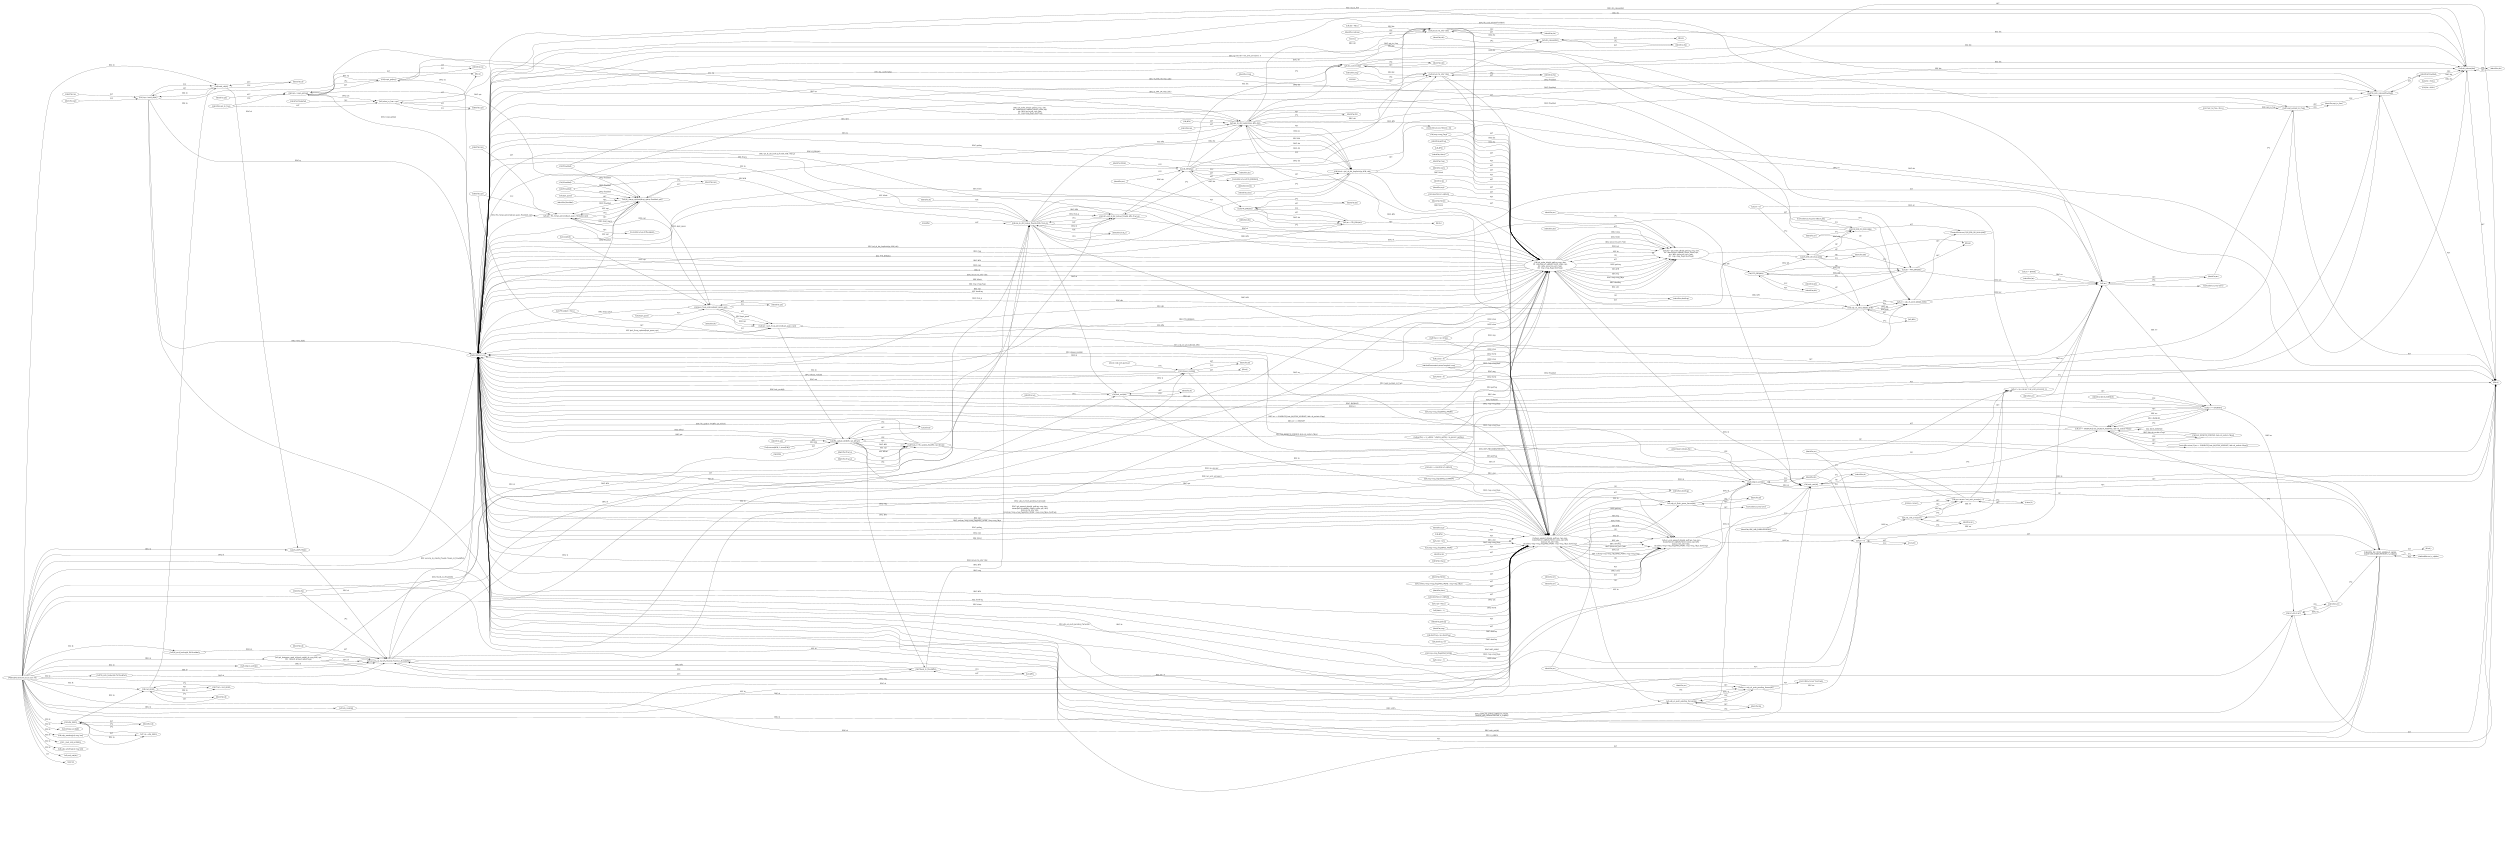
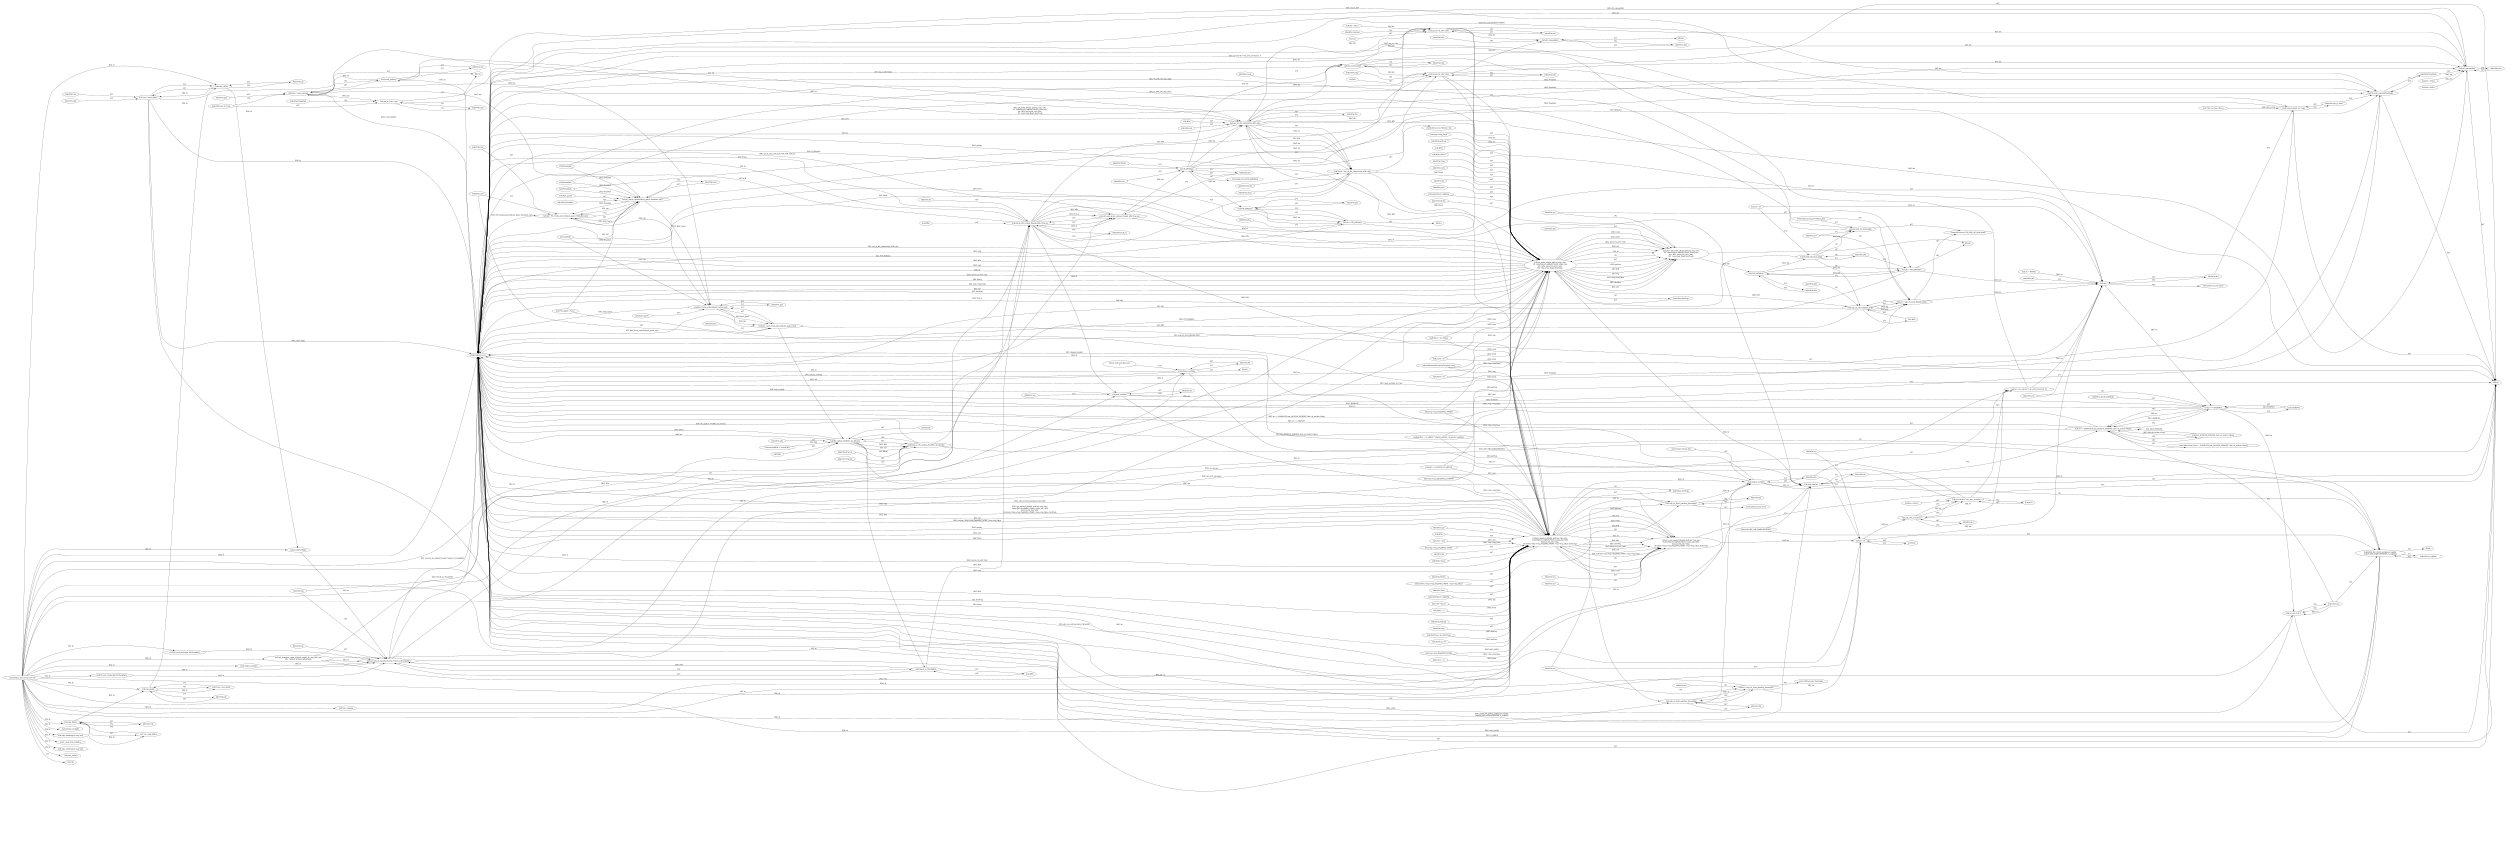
edge "(Call,opt = txopt_get(np))" -> "(Call,ipv6_fixup_options(&opt_space, opt))": added, label "DDG: opt"
node "(Call,tclass_to_free = opt)": label "(Call,tclass_to_free = opt)" -> "(Call,opt_to_free = opt)"
edge "(Call,fl6_merge_options(&opt_space, flowlabel, opt))" -> "(Call,fl6_sock_release(flowlabel))": added, label "DDG: flowlabel"
edge "(Call,msg->msg_flags)" -> "(Call,!err)": now "(Call,err = PTR_ERR(dst))" -> "(Call,!err)"
node "(ControlStructure,if (flowlabel))": removed
edge "(Call,opt = ipv6_fixup_options(&opt_space, opt))" -> "(Call,ipv6_fixup_options(&opt_space, opt))": added, label "CFG:"
edge "(Call,err = udp_v6_send_skb(skb, &fl6))" -> "(MethodReturn,int)": reversed
node "(Call,-ENOBUFS)": added
edge "(Call,fl6_update_dst(&fl6, opt, &final))" -> "(Call,&final)": removed, label "CFG:"
node "(Call,udp_v6_flush_space_frames(sk))": label "(Call,udp_v6_flush_space_frames(sk))" -> "(Call,udp_v6_flush_pending_frames(sk))"
node "(MethodReturn,is_udplite)": label "(MethodReturn,is_udplite)" -> "(Identifier,is_udplite)"
node "(MethodParameterIn,struct sock *sk)": label "(MethodParameterIn,struct sock *sk)" -> "(ControlStructure,struct sock *sk)"
